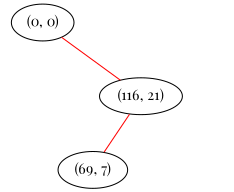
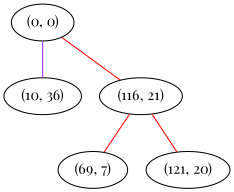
node "(10, 36)": added
node "(121, 20)": added
